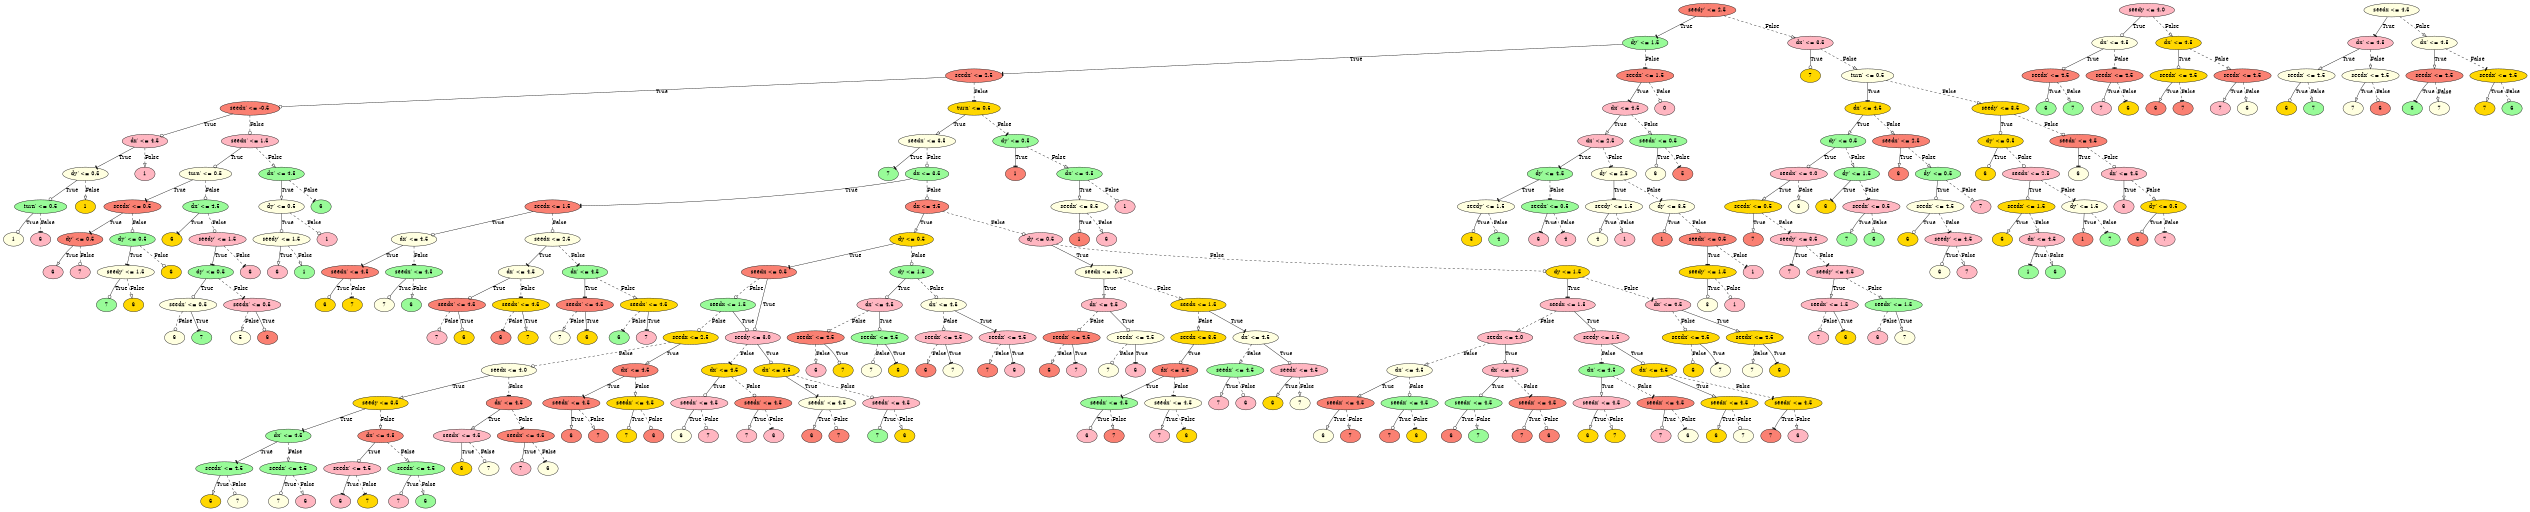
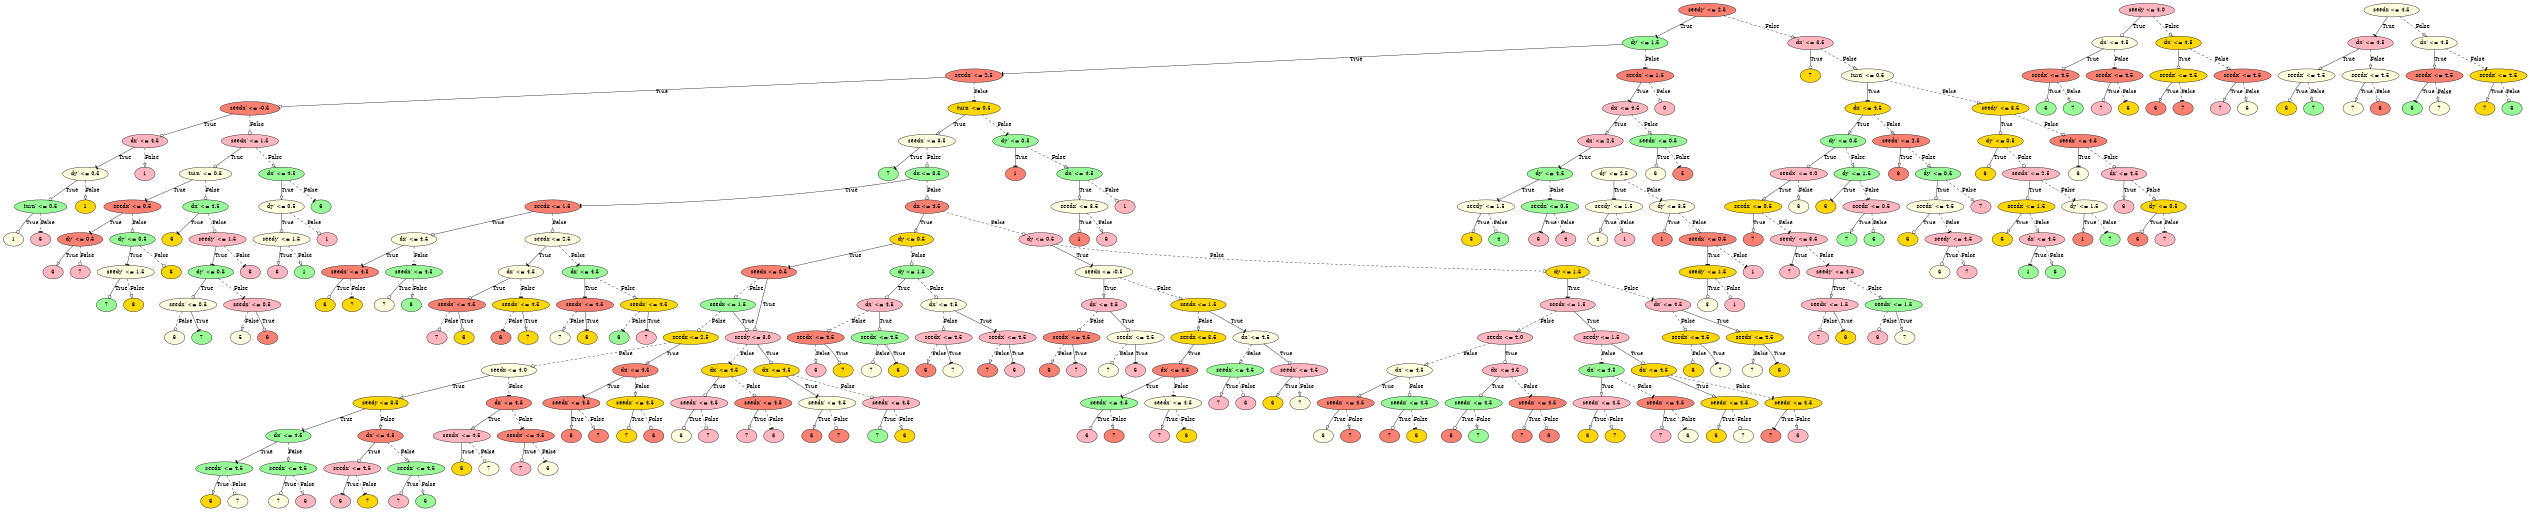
edge "dx' <= 2.5" -> "dy' <= 2.5": removed, label "False"
